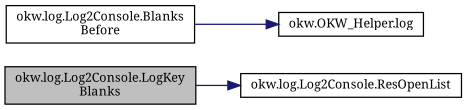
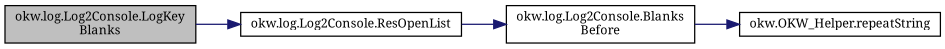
node "okw.OKW_Helper.log": label "okw.OKW_Helper.log" -> "okw.OKW_Helper.repeatString"
edge "okw.log.Log2Console.ResOpenList" -> "okw.log.Log2Console.Blanks Before": added
